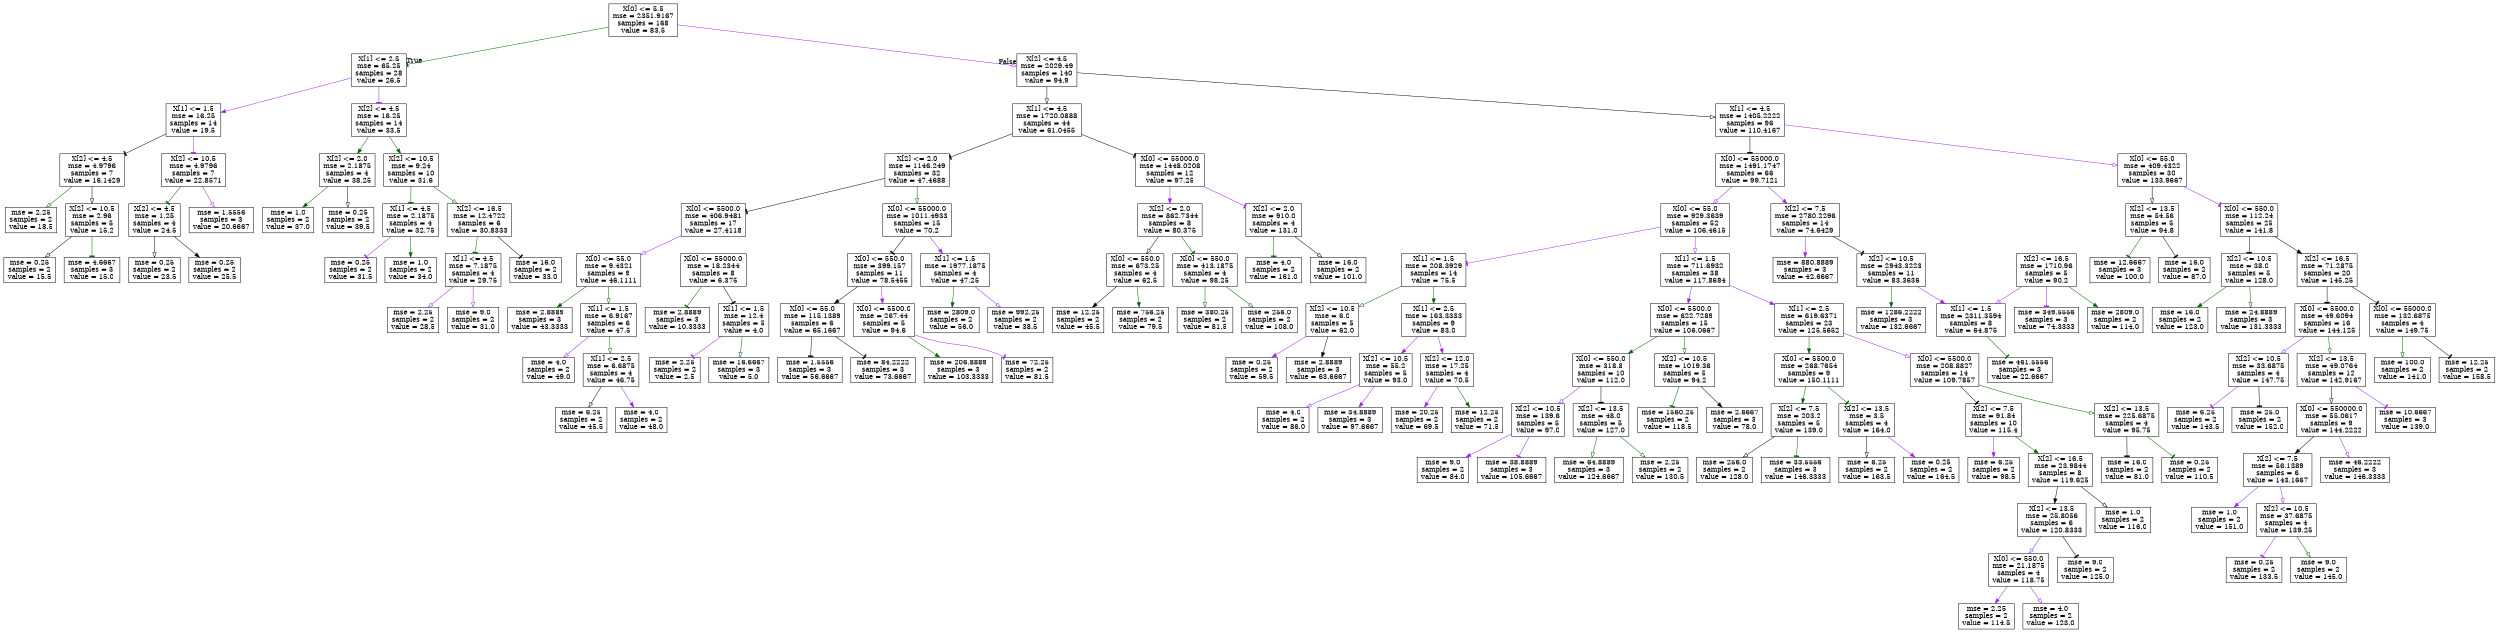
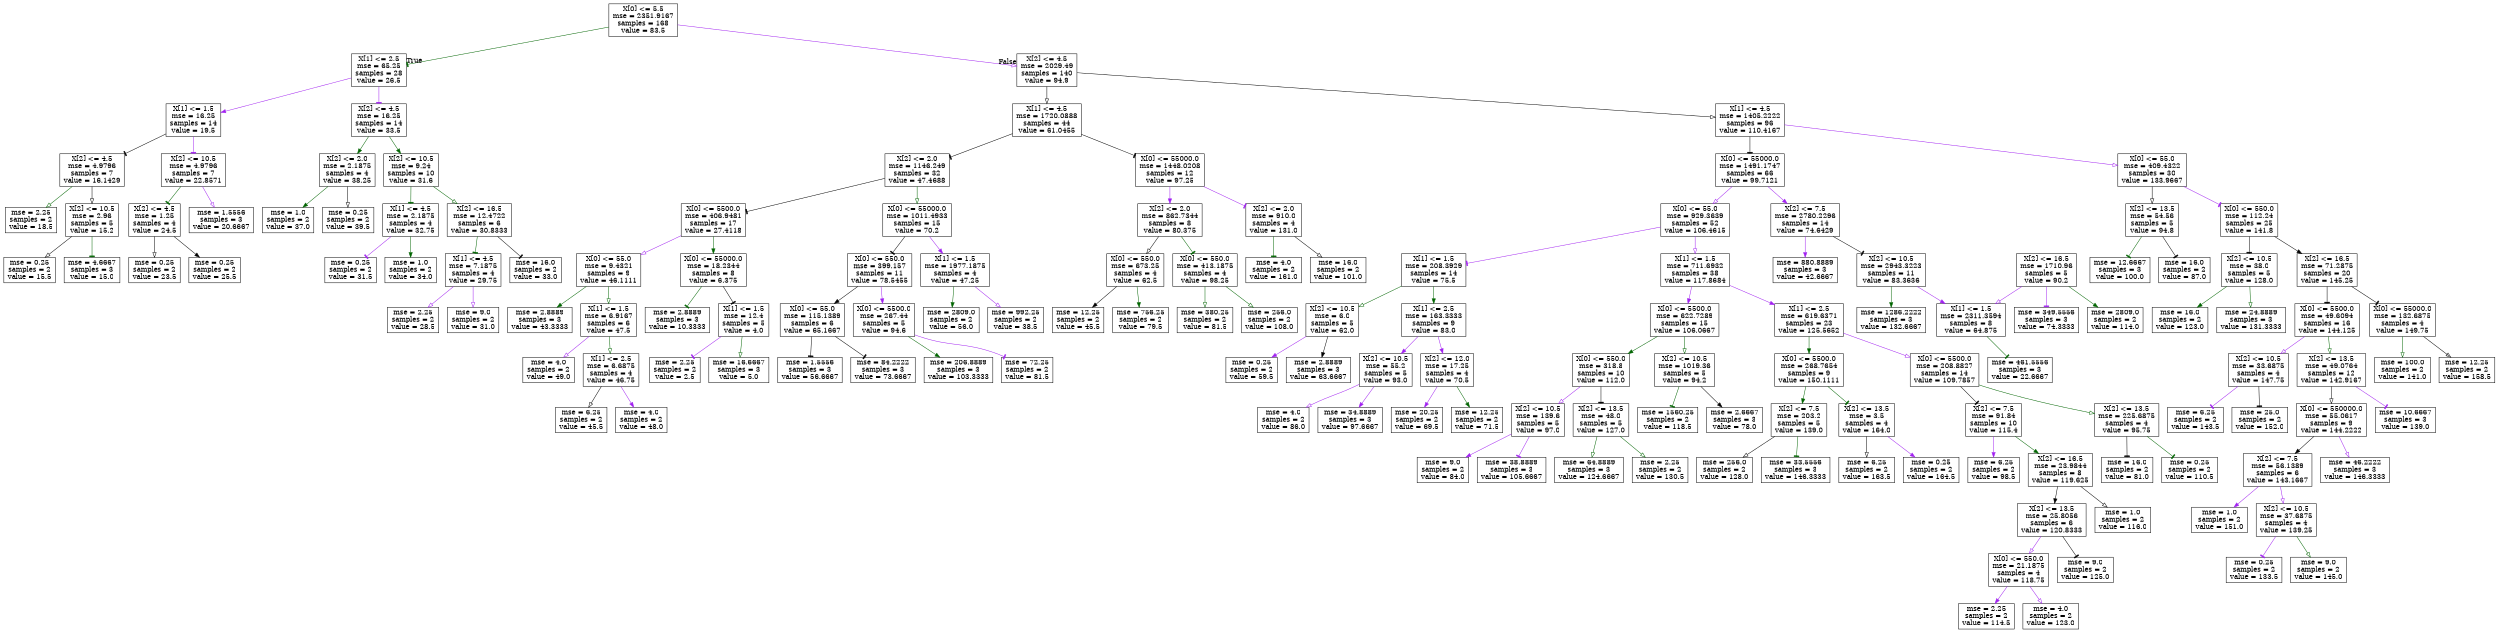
edge "X[0] <= 5500.0 mse = 406.9481 samples = 17 value = 27.4118" -> "X[0] <= 55000.0 mse = 18.2344 samples = 8 value = 6.375": added
edge "X[0] <= 55000.0 mse = 132.6875 samples = 4 value = 149.75" -> "mse = 12.25 samples = 2 value = 158.5": arrowhead tee -> onormal
